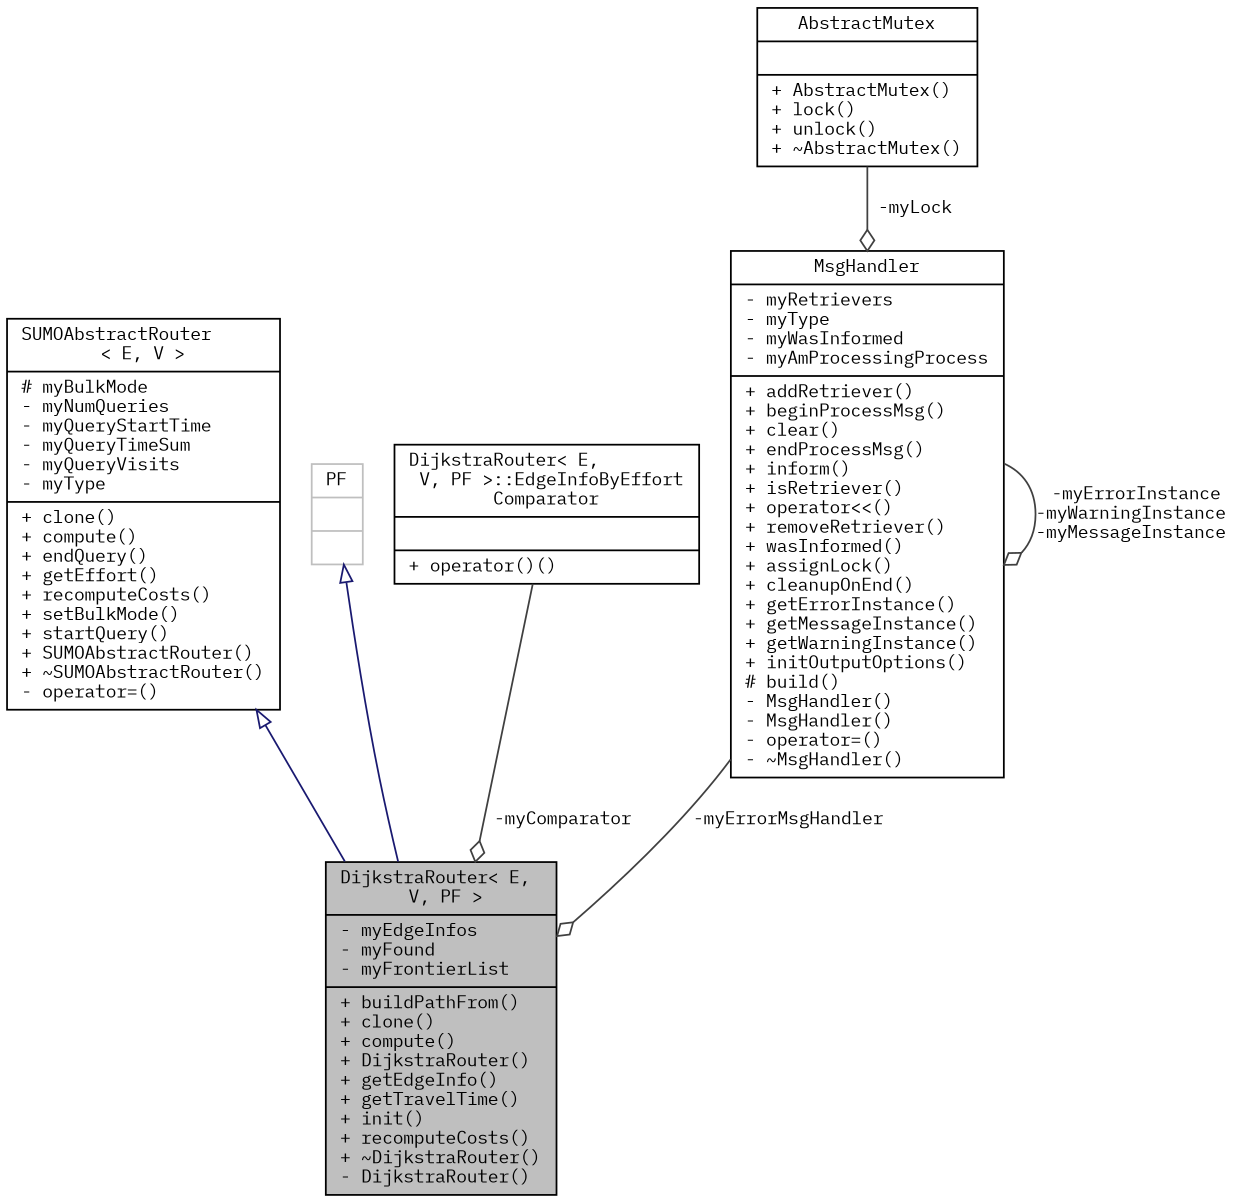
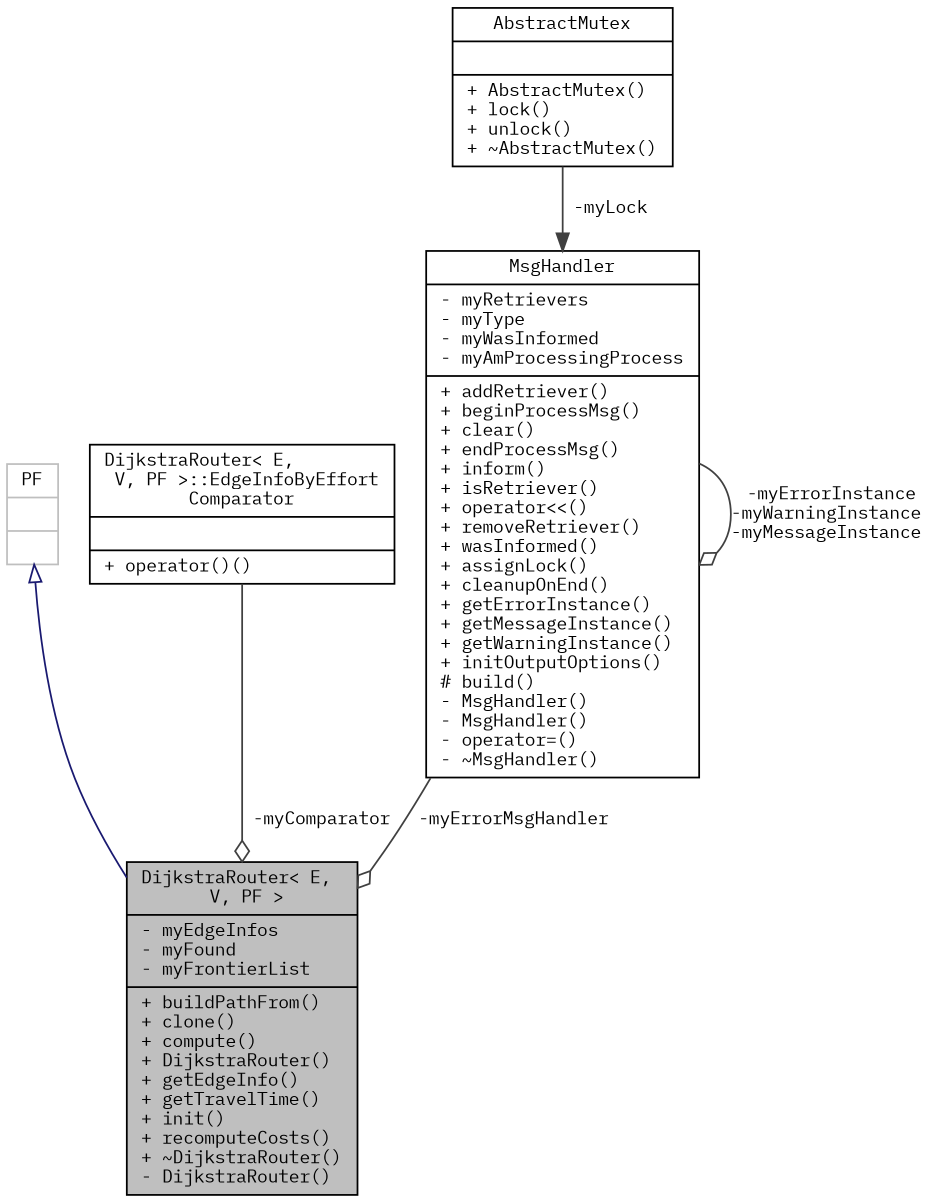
edge "AbstractMutex" -> "MsgHandler": arrowhead odiamond -> normal
node "SUMOAbstractRouter": removed
